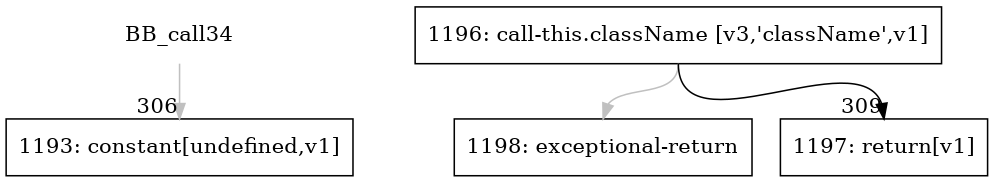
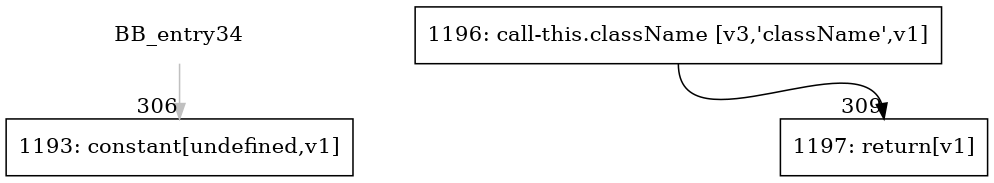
node "BB_call34": label "BB_call34" -> "BB_entry34"
node "1198: exceptional-return": removed
